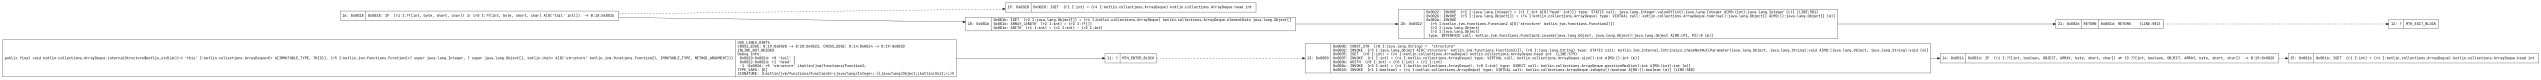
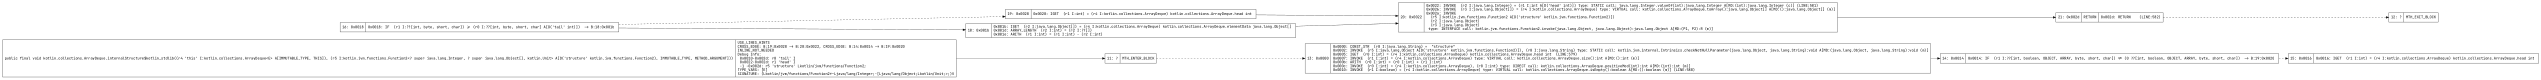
edge "19: 0x0020" -> "20: 0x0022": added
